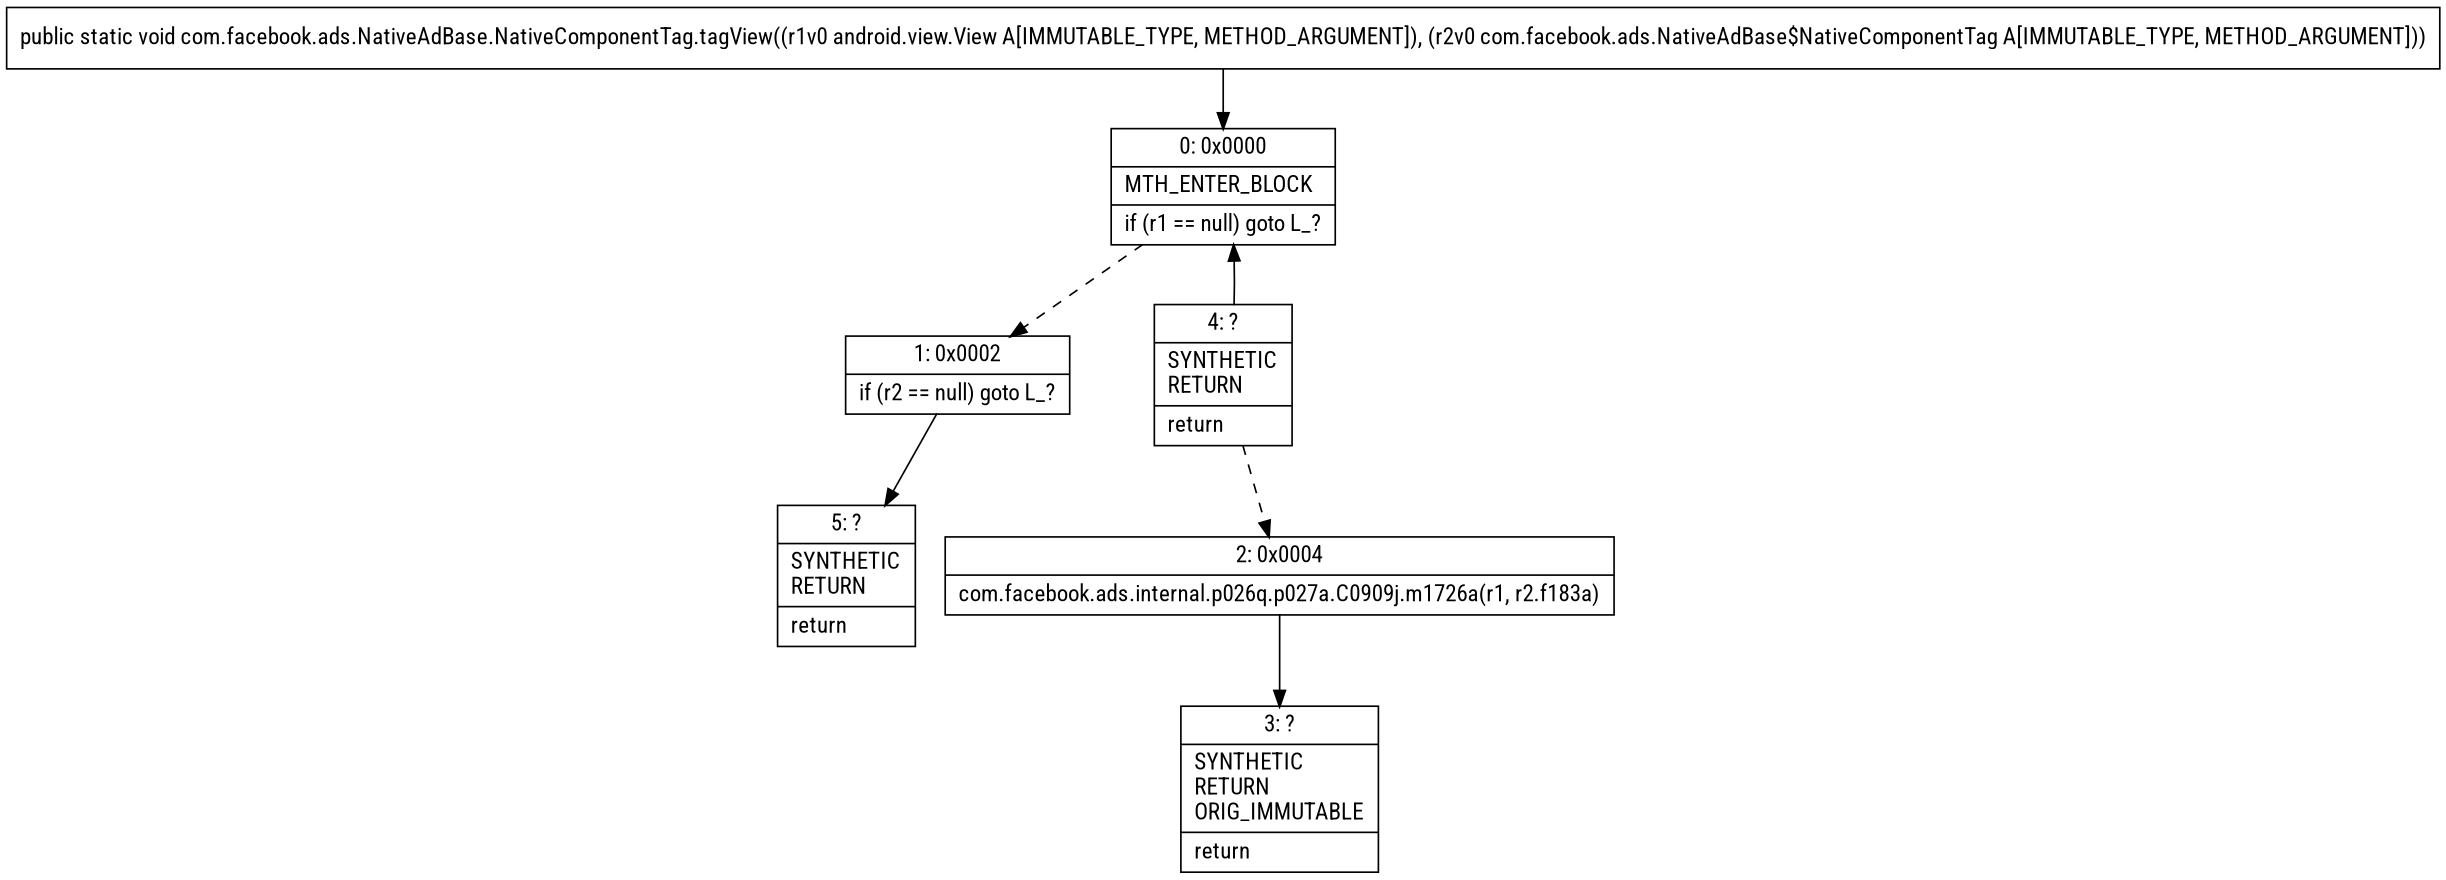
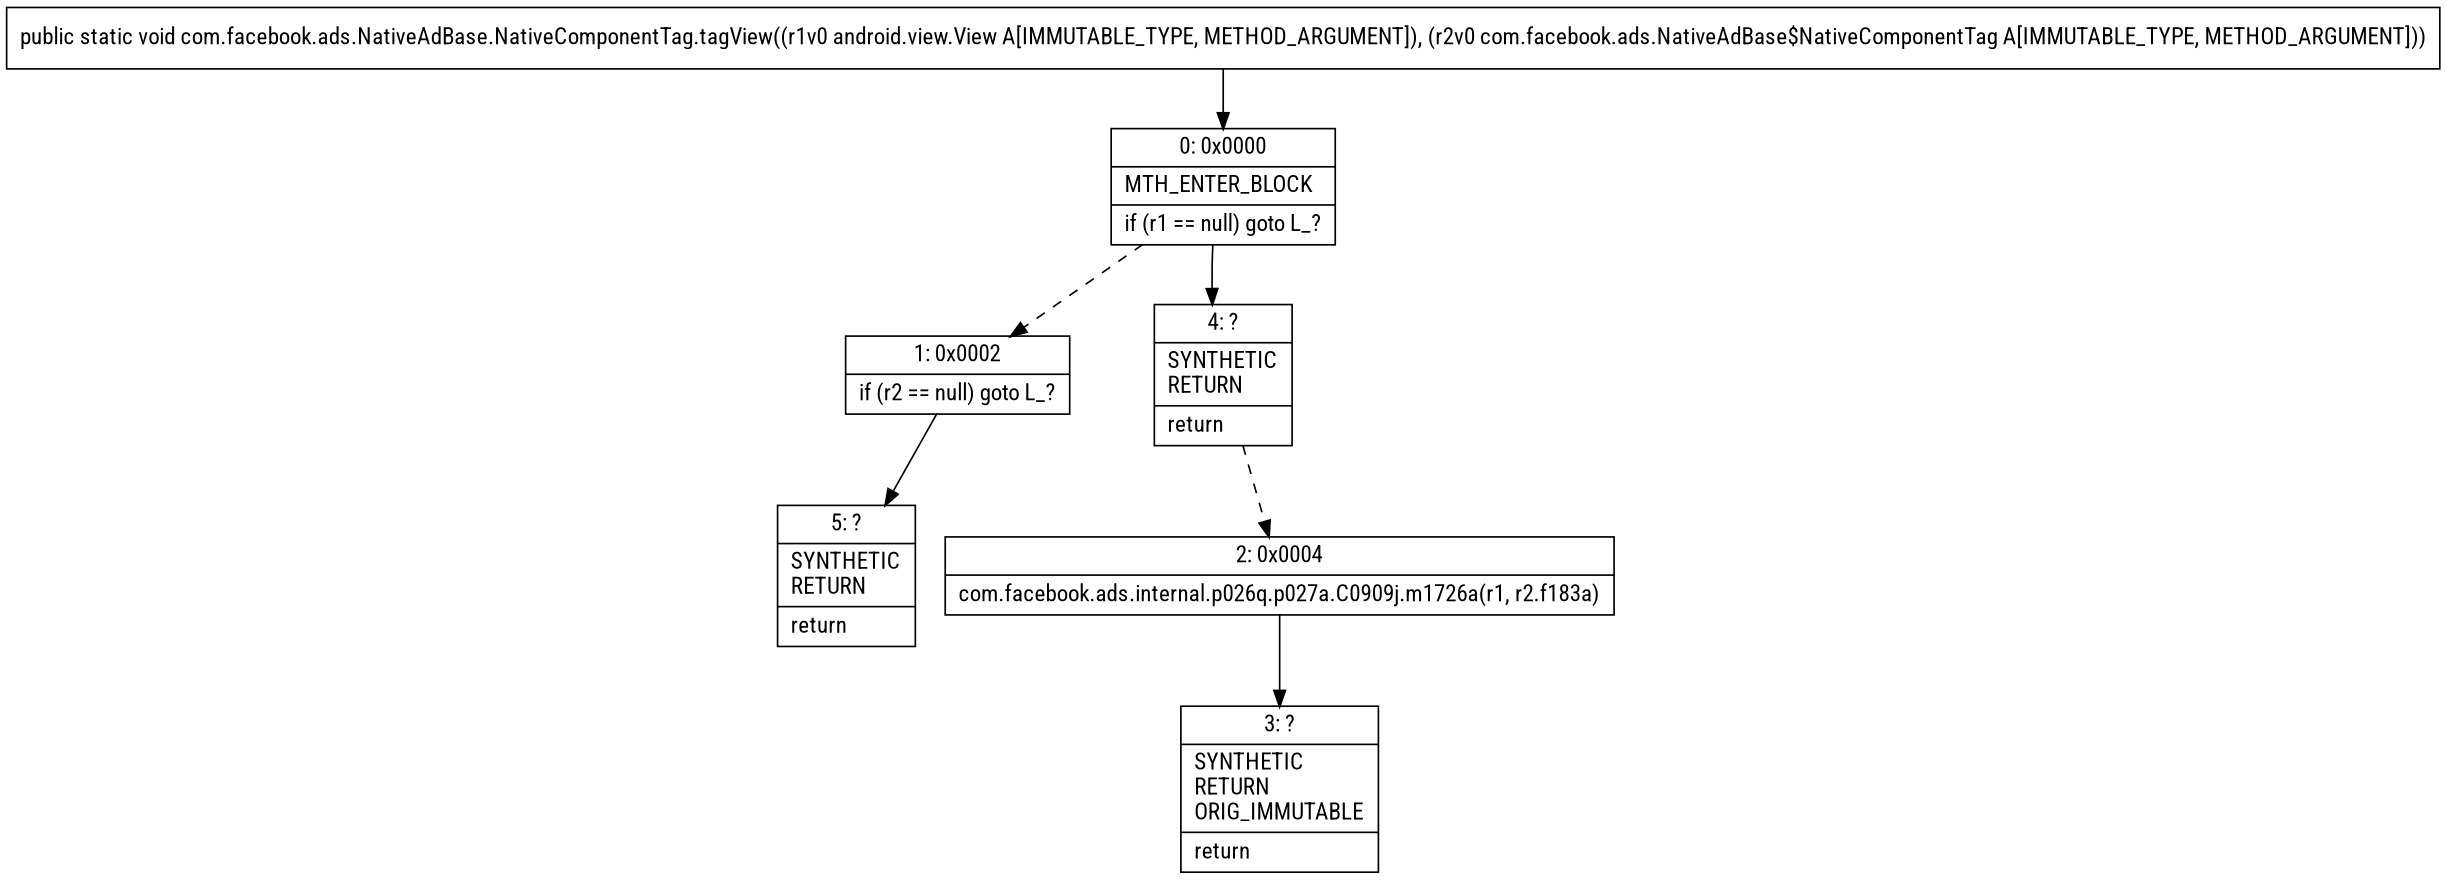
edge "4: ?" -> "0: 0x0000": reversed
